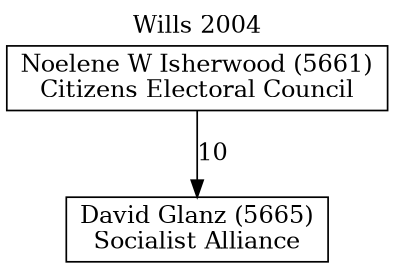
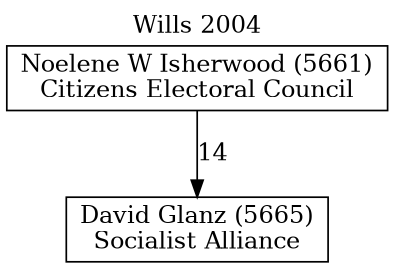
edge "Noelene W Isherwood (5661) Citizens Electoral Council" -> "David Glanz (5665) Socialist Alliance": label "10" -> "14"
